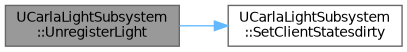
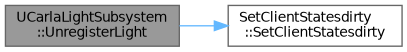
node "UCarlaLightSubsystem ::SetClientStatesdirty": label "UCarlaLightSubsystem ::SetClientStatesdirty" -> "SetClientStatesdirty ::SetClientStatesdirty"
